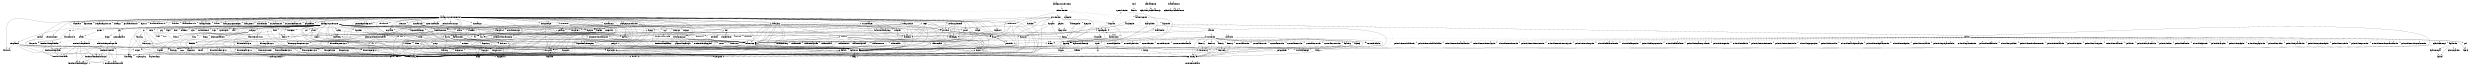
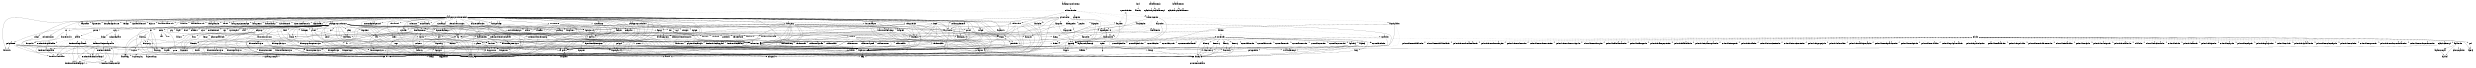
node "base_passwd": removed
